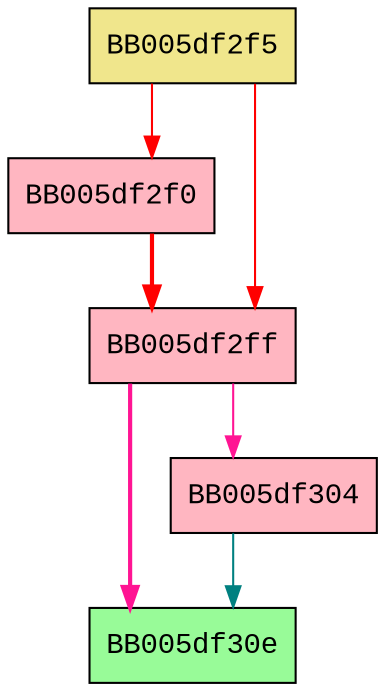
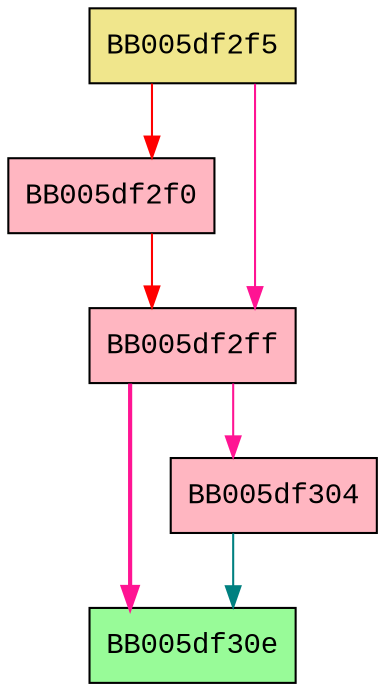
edge "BB005df2f5" -> "BB005df2ff": color red -> deeppink
edge "BB005df2f0" -> "BB005df2ff": style bold -> solid
